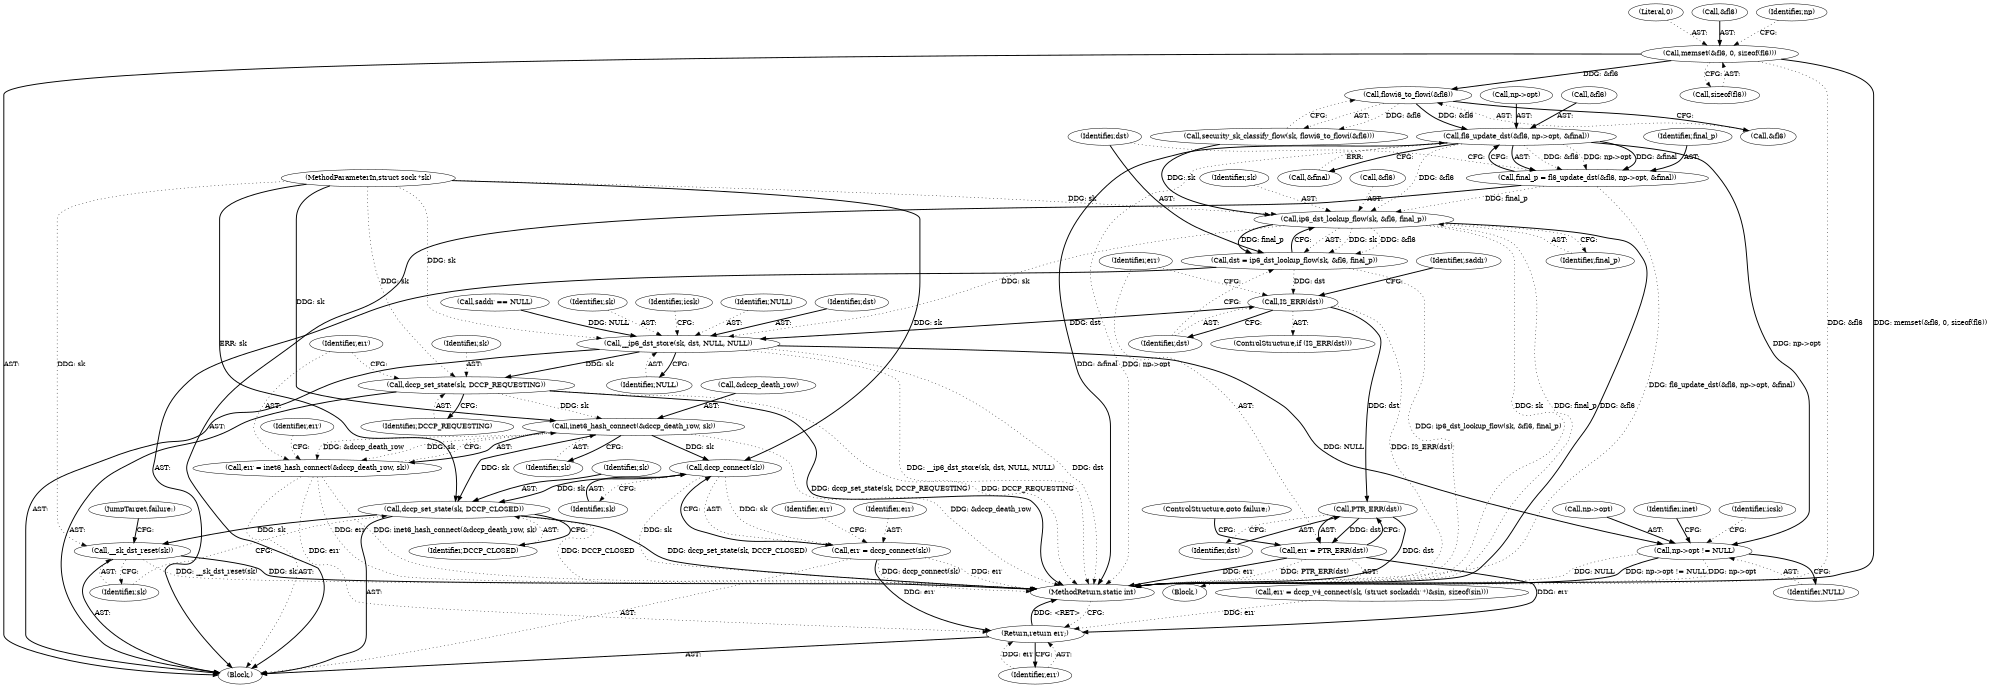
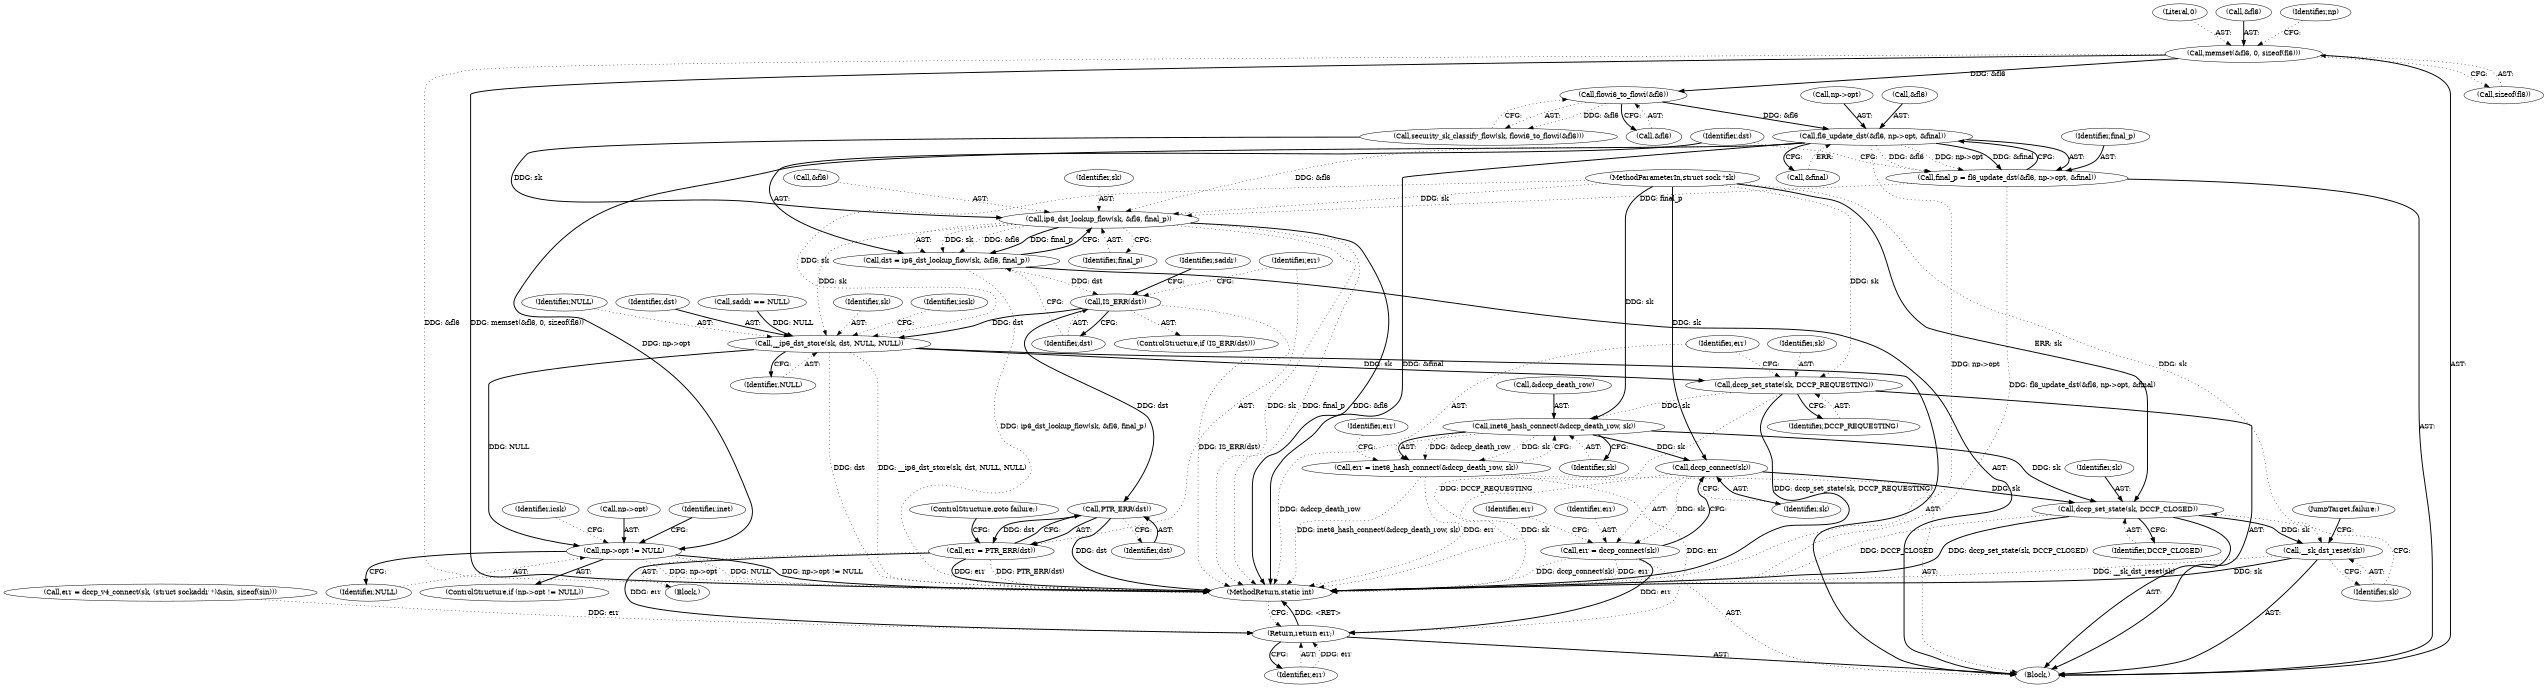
node "(ControlStructure,if (np->opt != NULL))": added
